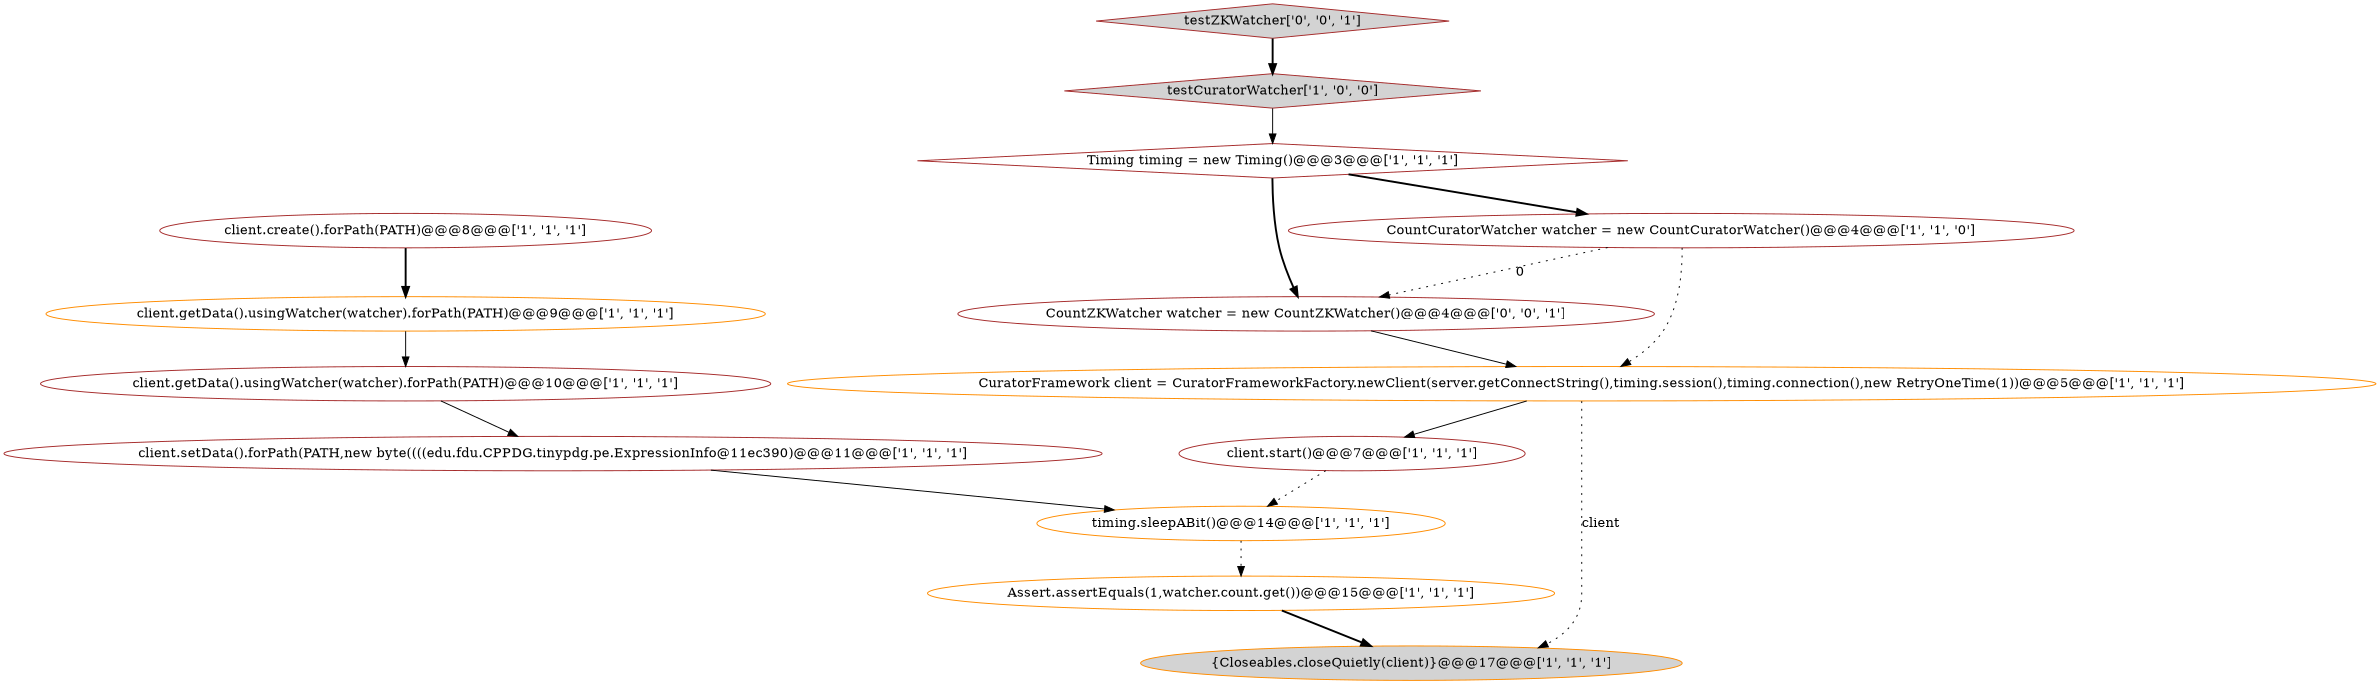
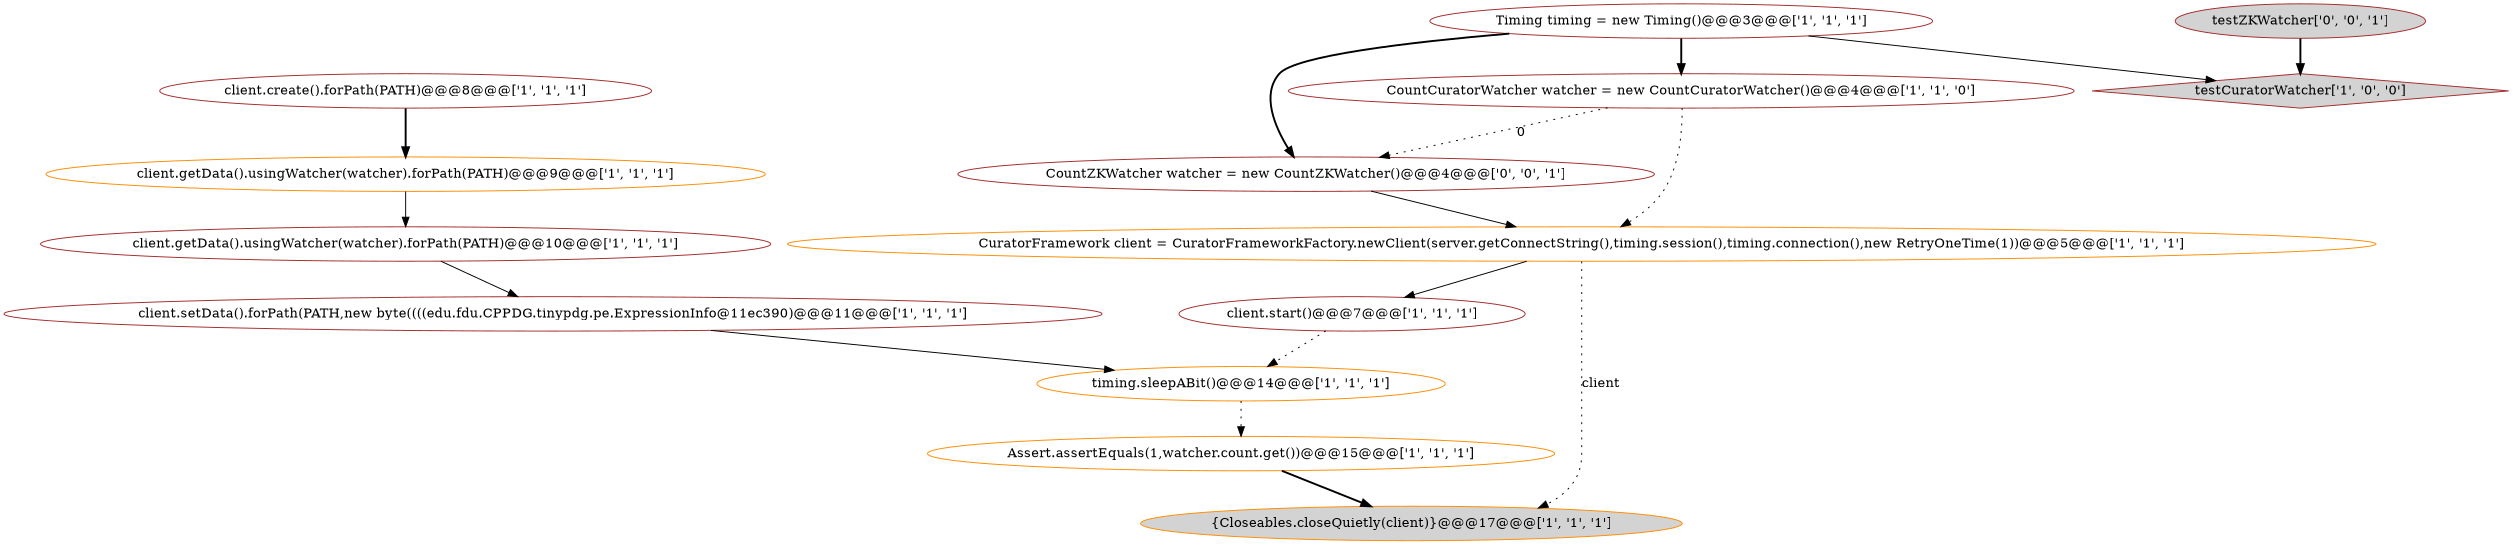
node "testZKWatcher['0', '0', '1']": shape diamond -> ellipse
edge "testCuratorWatcher['1', '0', '0']" -> "Timing timing = new Timing()@@@3@@@['1', '1', '1']": reversed
node "Timing timing = new Timing()@@@3@@@['1', '1', '1']": shape diamond -> ellipse
